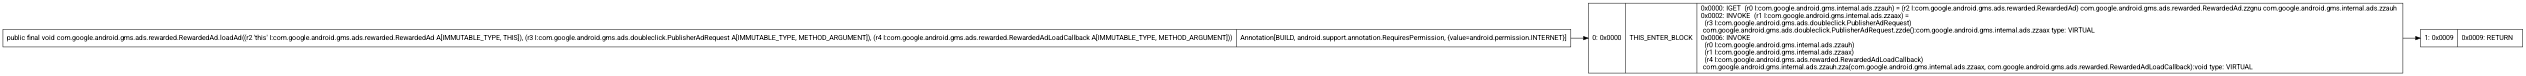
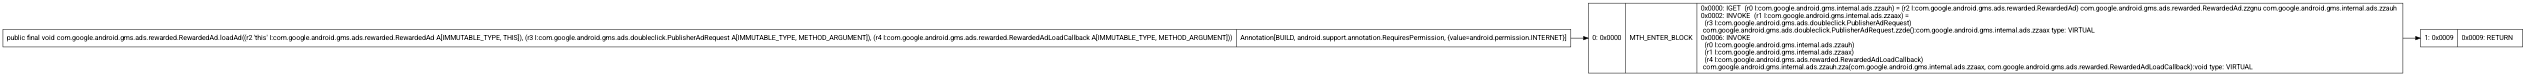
node "0: 0x0000": text "THIS_ENTER_BLOCK" -> "MTH_ENTER_BLOCK"
